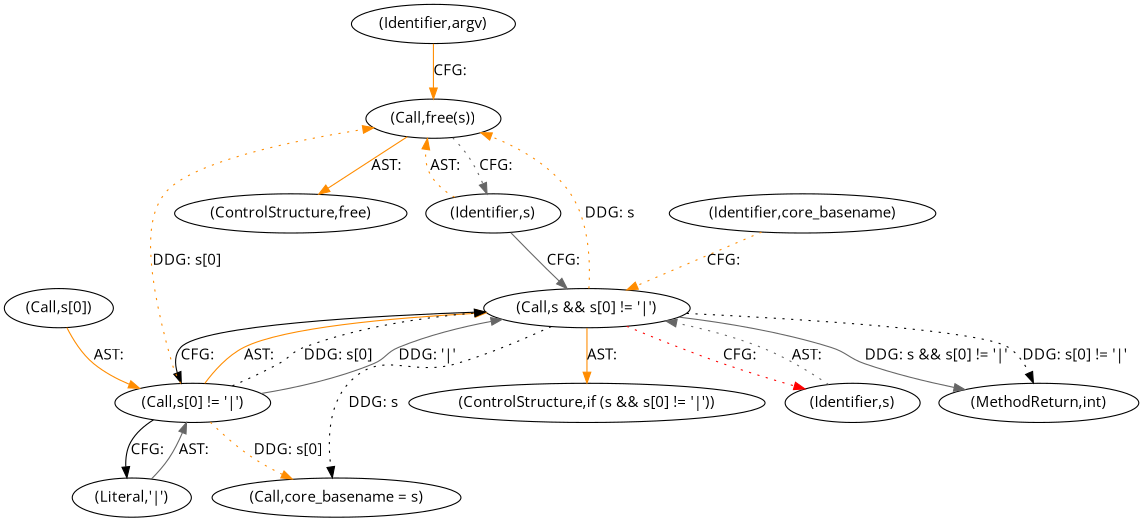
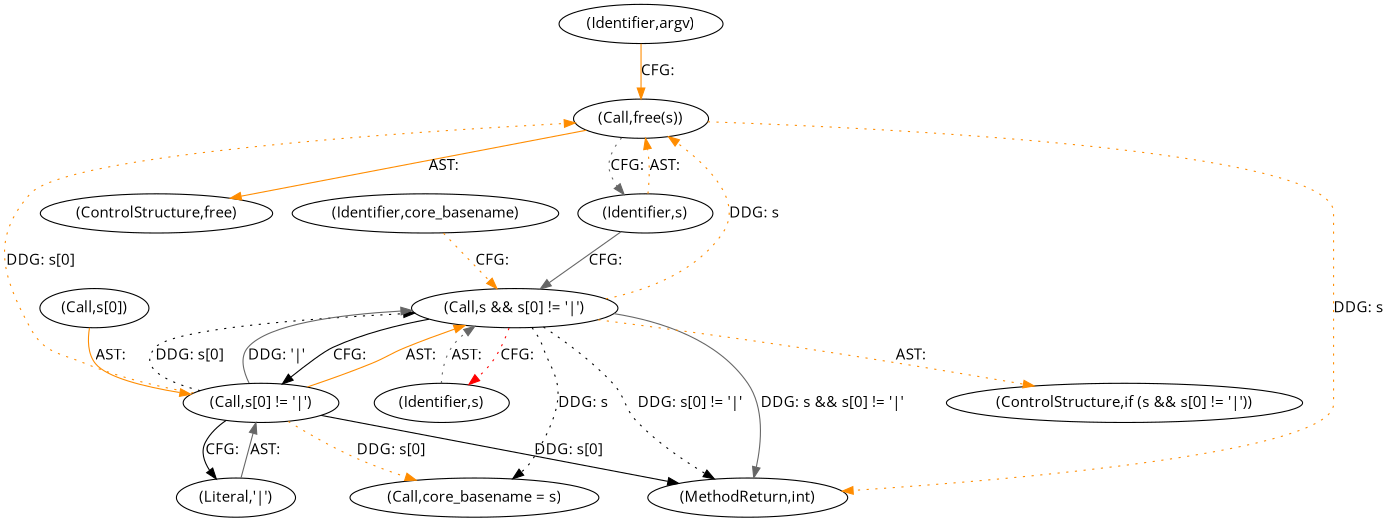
edge "(Call,free(s))" -> "(MethodReturn,int)": added, label "DDG: s"
edge "(Call,s && s[0] != '|')" -> "(ControlStructure,if (s && s[0] != '|'))": style solid -> dotted
edge "(Call,s[0] != '|')" -> "(MethodReturn,int)": added, label "DDG: s[0]"
